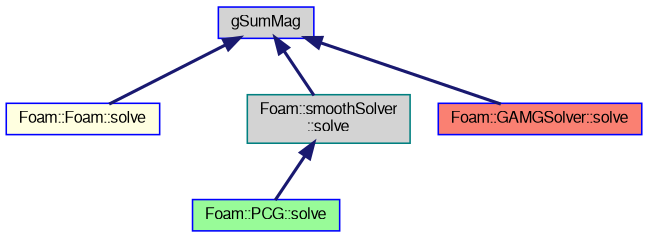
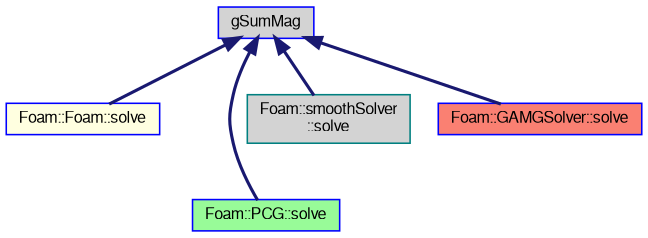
edge "Foam::PCG::solve" -> "Foam::smoothSolver ::solve": now "Foam::PCG::solve" -> "gSumMag"
